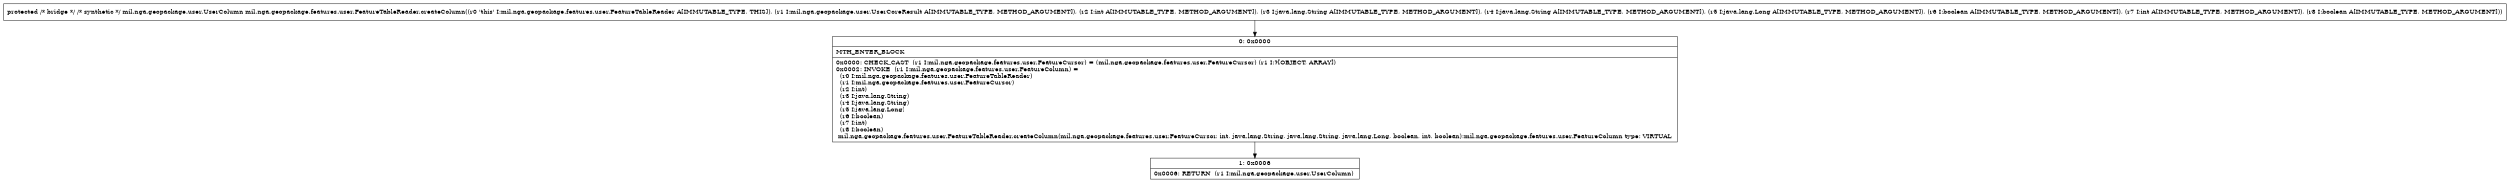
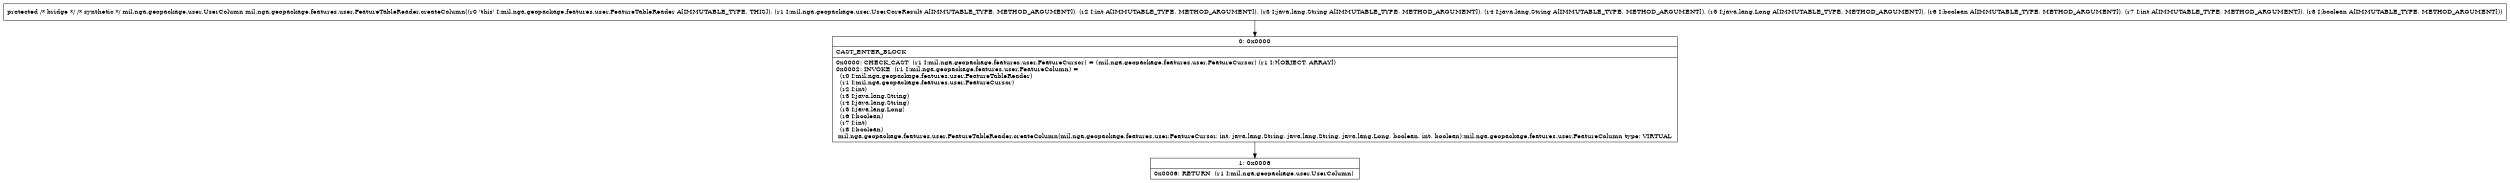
node "0: 0x0000": text "MTH_ENTER_BLOCK" -> "CAST_ENTER_BLOCK"
